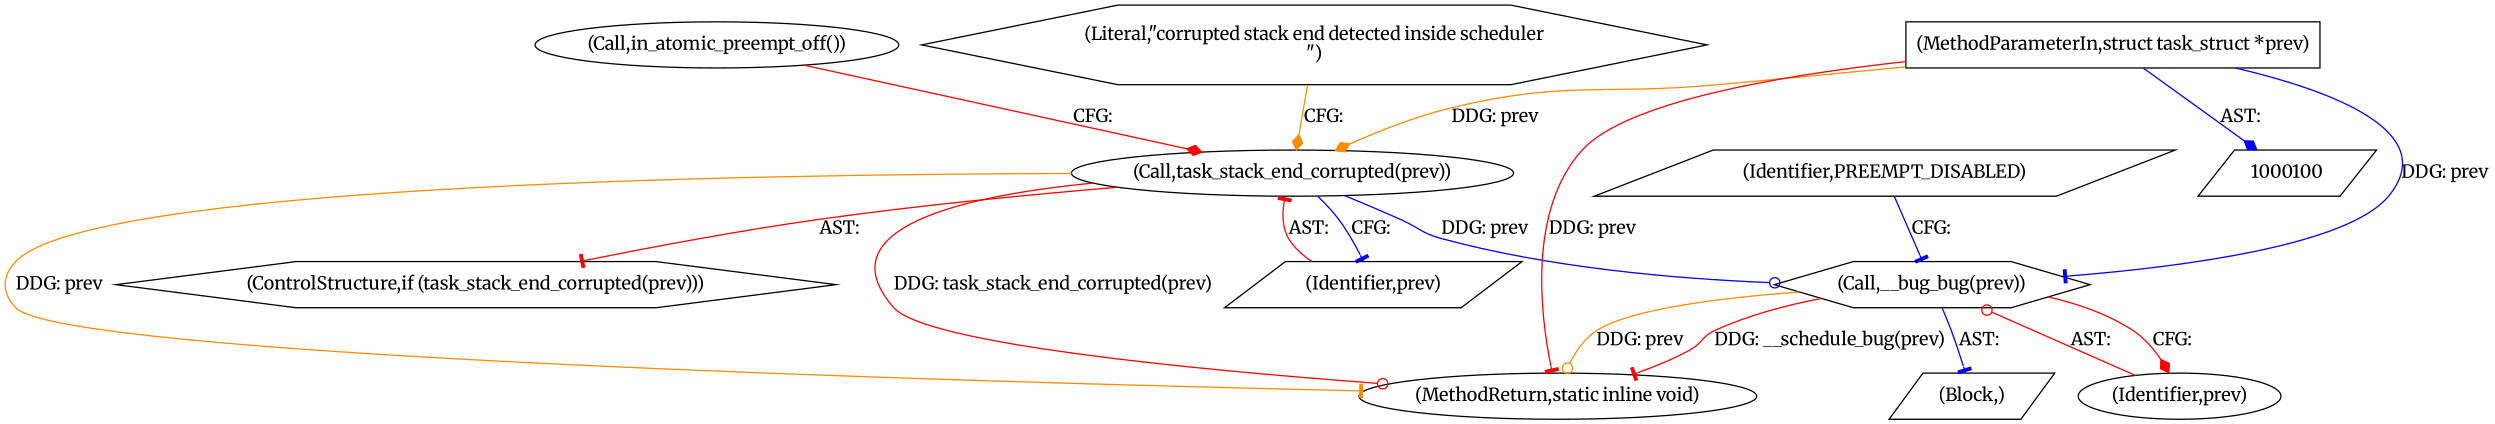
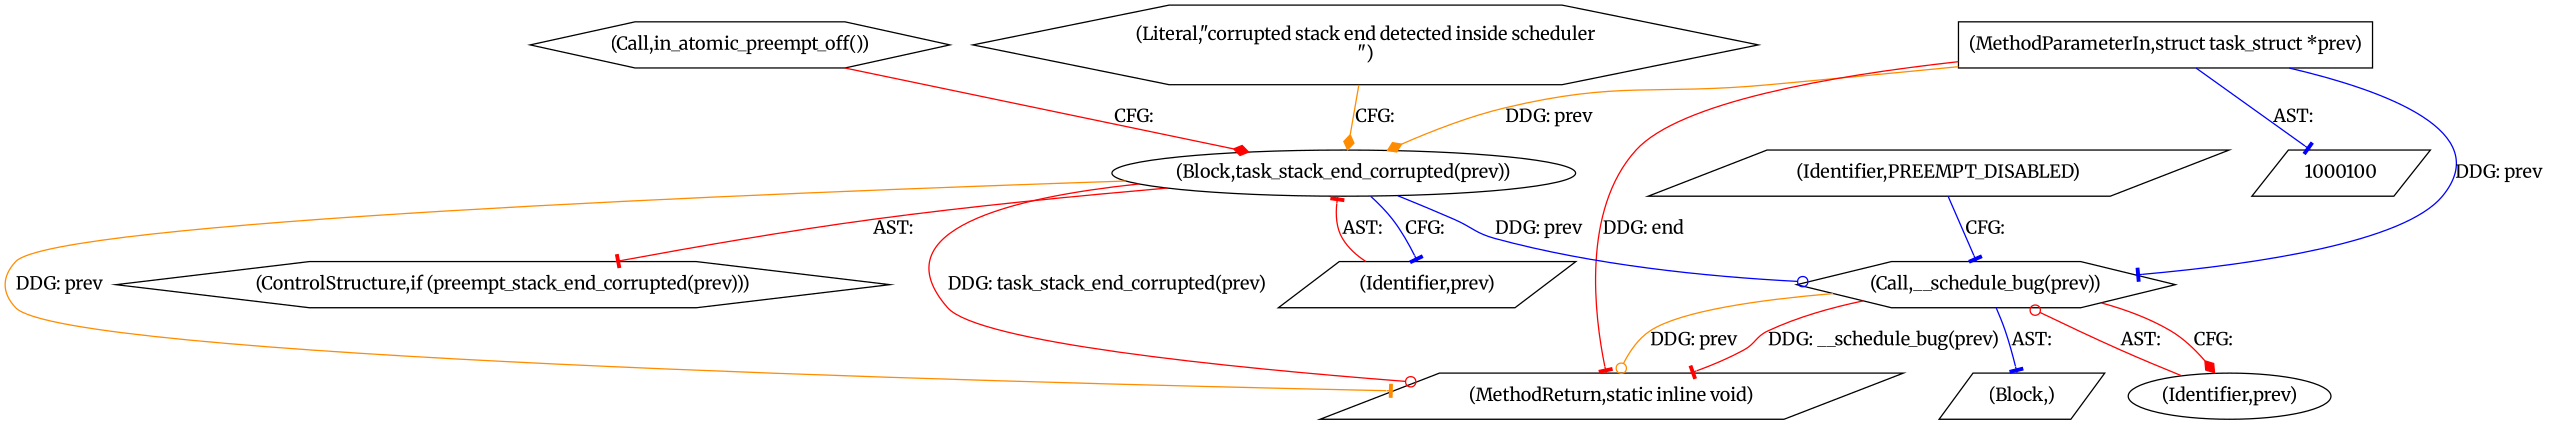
node "(Call,in_atomic_preempt_off())": shape ellipse -> hexagon
edge "(MethodParameterIn,struct task_struct *prev)" -> "1000100": arrowhead diamond -> tee
node "(Call,task_stack_end_corrupted(prev))": label "(Call,task_stack_end_corrupted(prev))" -> "(Block,task_stack_end_corrupted(prev))"
edge "(MethodParameterIn,struct task_struct *prev)" -> "(MethodReturn,static inline void)": label "DDG: prev" -> "DDG: end"
node "(ControlStructure,if (task_stack_end_corrupted(prev)))": label "(ControlStructure,if (task_stack_end_corrupted(prev)))" -> "(ControlStructure,if (preempt_stack_end_corrupted(prev)))"
node "(Call,__bug_bug(prev))": label "(Call,__bug_bug(prev))" -> "(Call,__schedule_bug(prev))"
node "(MethodReturn,static inline void)": shape ellipse -> parallelogram
